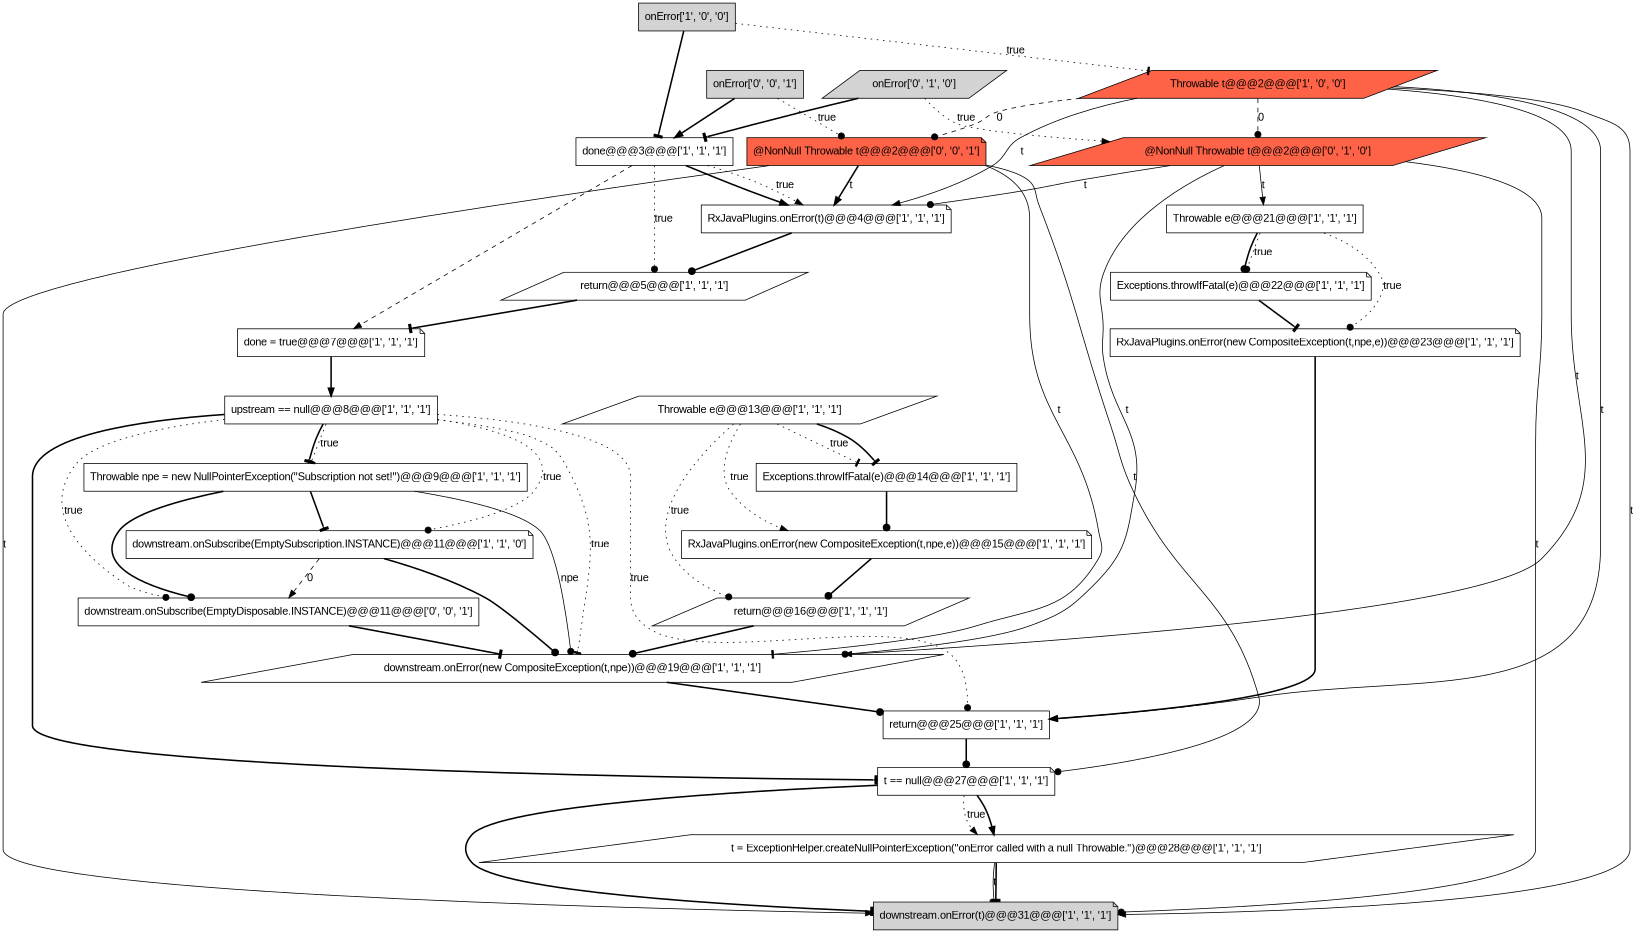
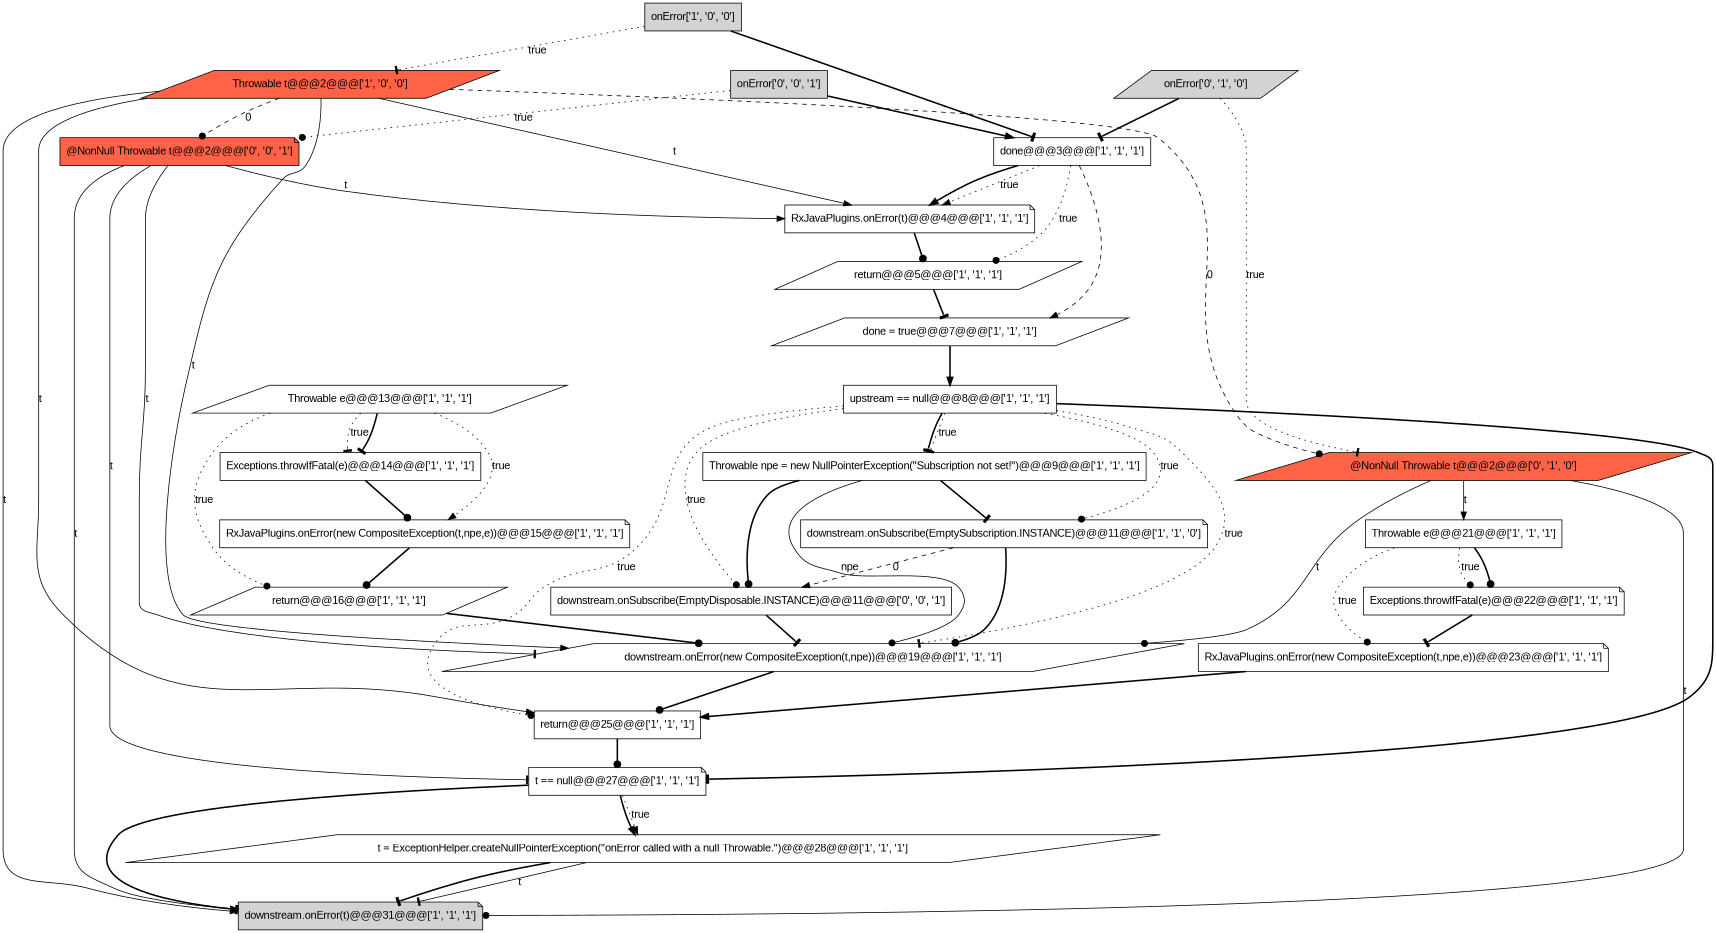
edge "onError['0', '1', '0']" -> "@NonNull Throwable t@@@2@@@['0', '1', '0']": arrowhead normal -> tee
edge "@NonNull Throwable t@@@2@@@['0', '0', '1']" -> "RxJavaPlugins.onError(t)@@@4@@@['1', '1', '1']": style bold -> solid
edge "@NonNull Throwable t@@@2@@@['0', '1', '0']" -> "RxJavaPlugins.onError(t)@@@4@@@['1', '1', '1']": removed, label "t"
node "done = true@@@7@@@['1', '1', '1']": shape note -> parallelogram
edge "@NonNull Throwable t@@@2@@@['0', '0', '1']" -> "t == null@@@27@@@['1', '1', '1']": arrowhead dot -> tee
